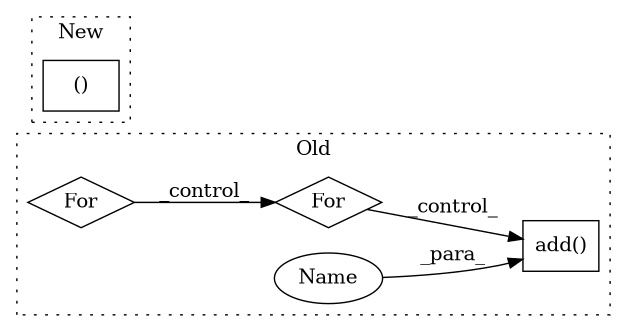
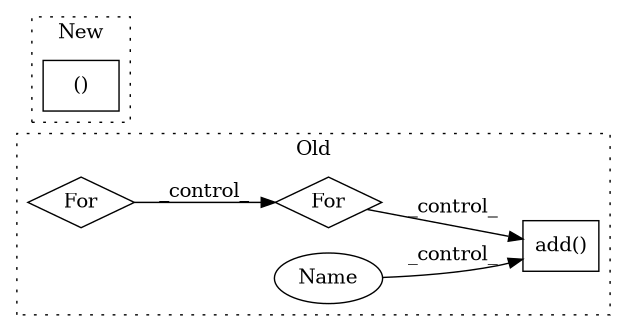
edge "Name" -> "add()": label "_para_" -> "_control_"
